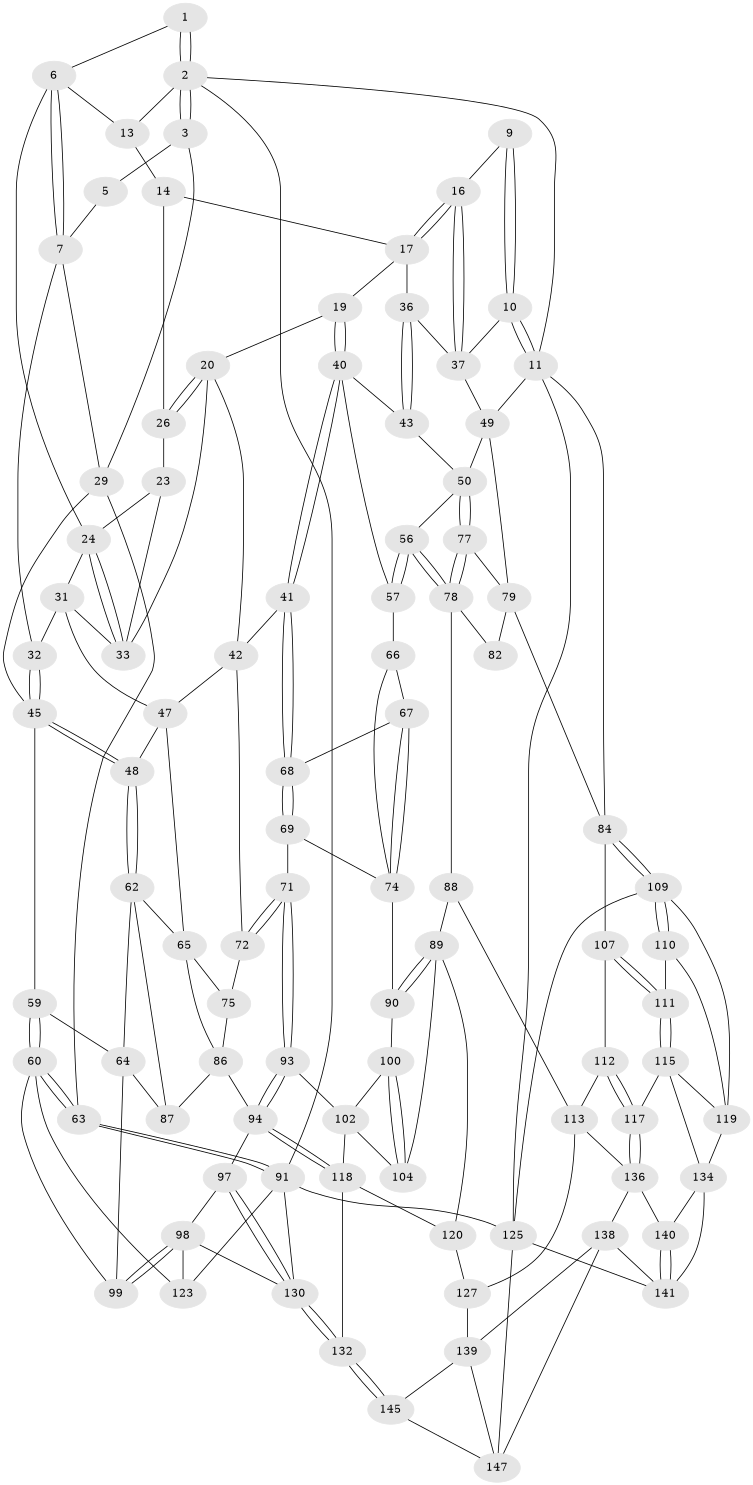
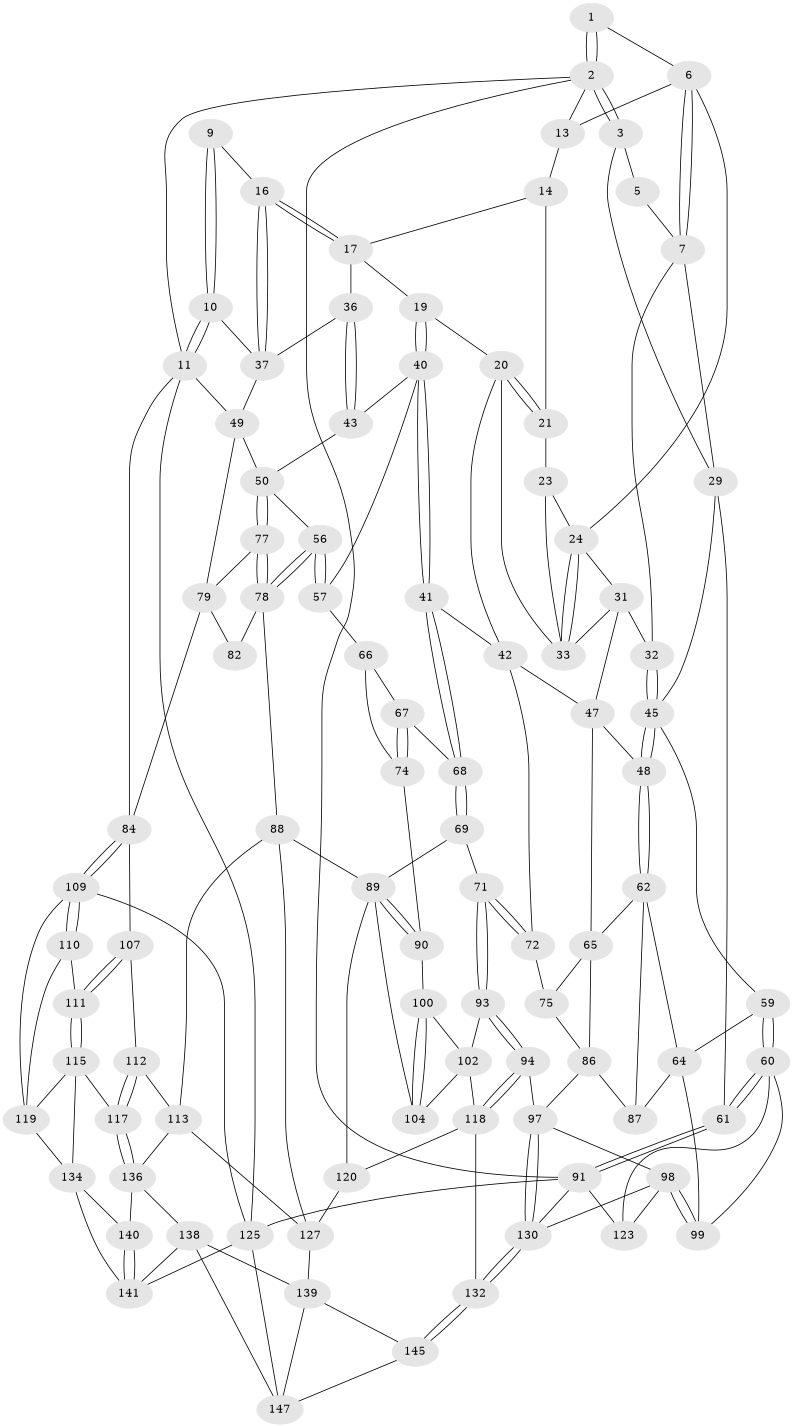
node "26": label "26" -> "21"
edge "69" -- "74": now "69" -- "89"
edge "88" -- "127": added
edge "86" -- "94": now "86" -- "97"
node "63": label "63" -> "61"
